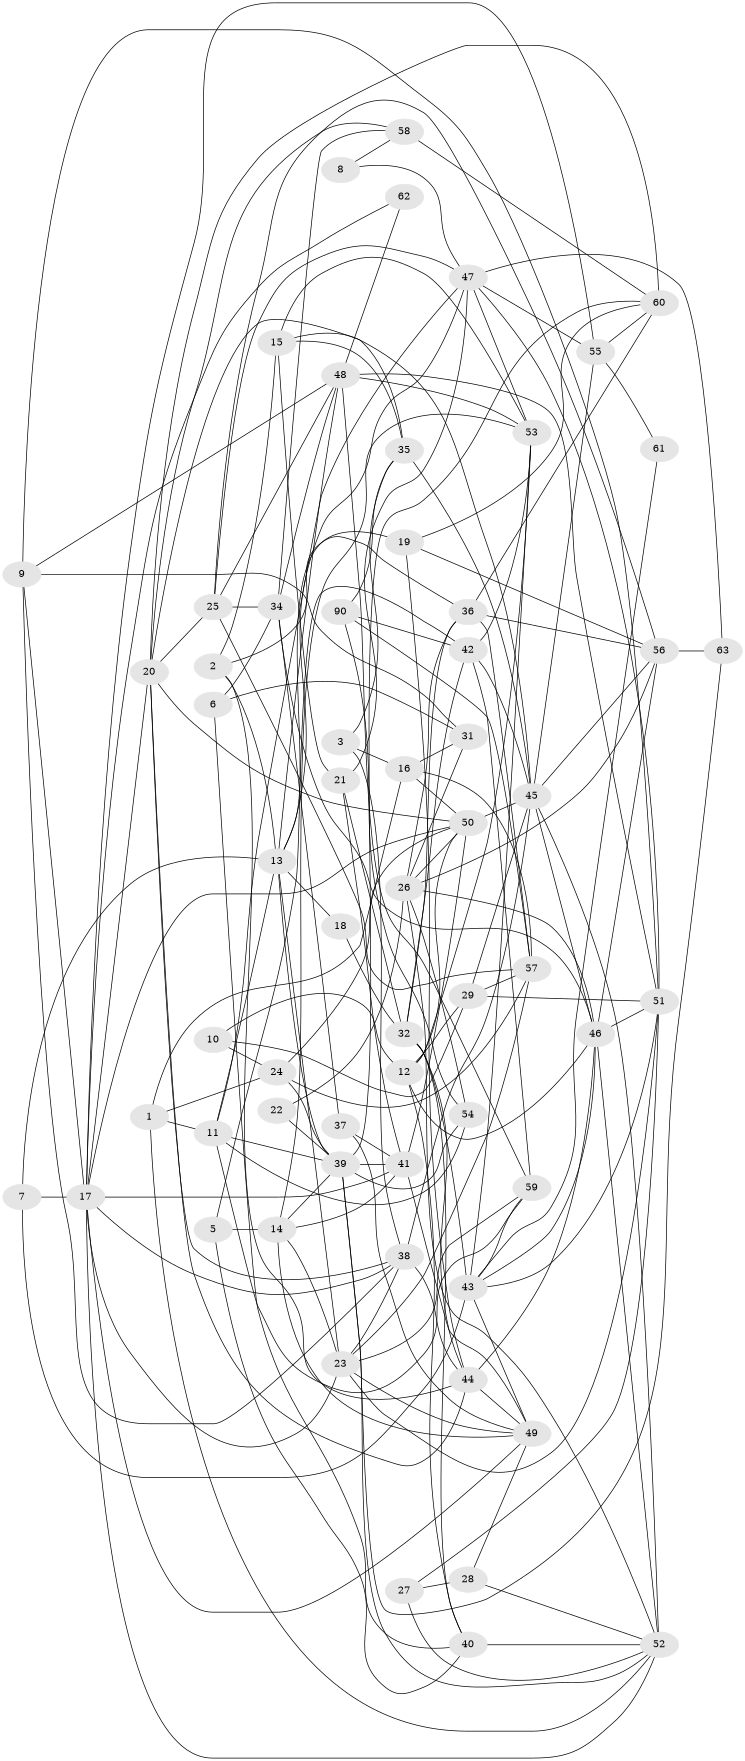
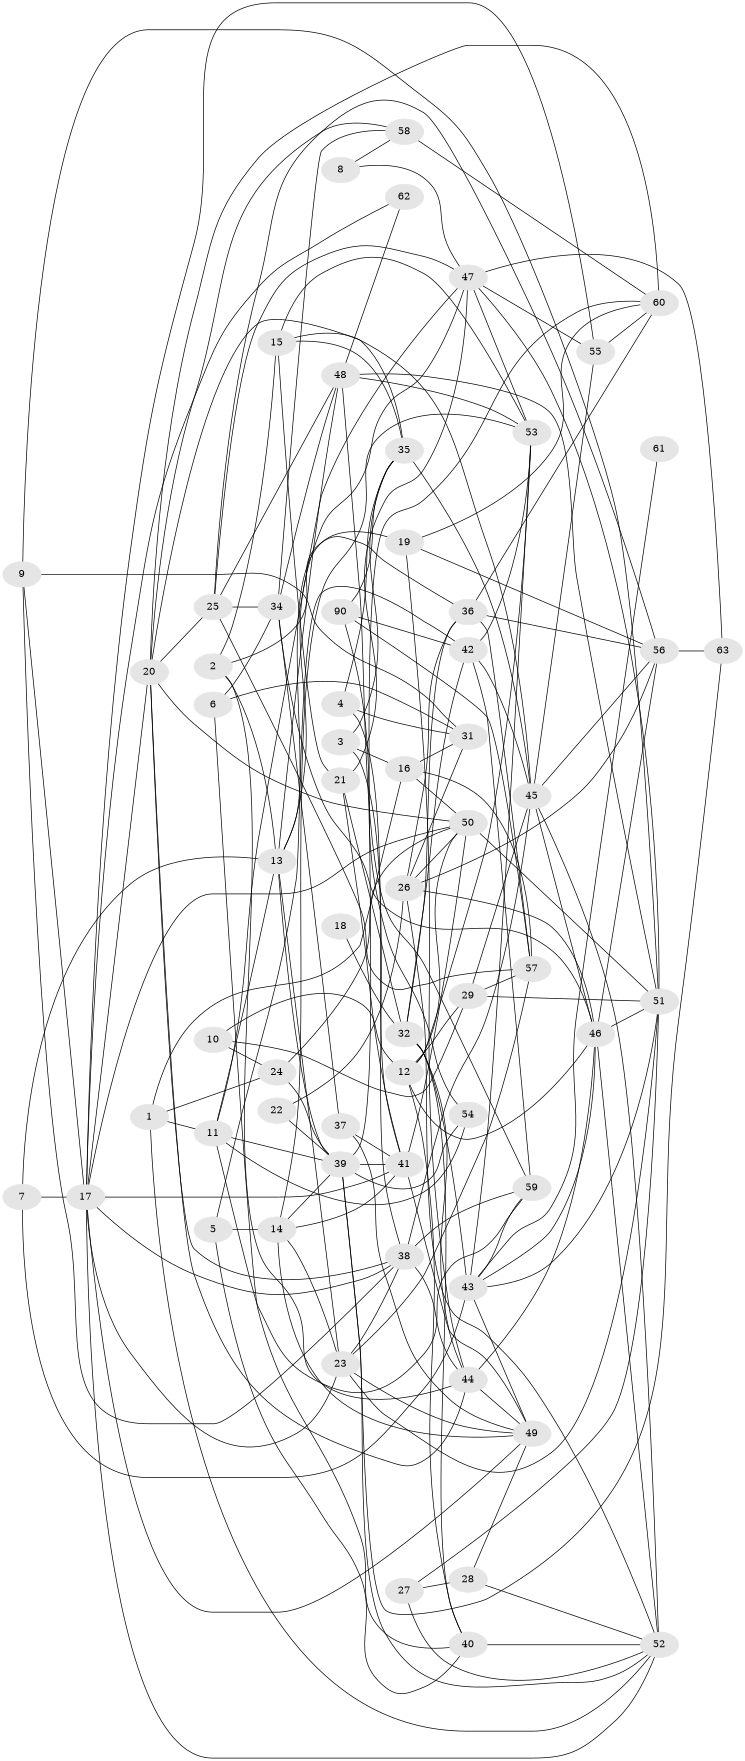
edge "55" -- "61": removed
edge "48" -- "9": removed
node "4": added
edge "45" -- "50": now "51" -- "50"
edge "13" -- "18": removed
edge "26" -- "54": removed
edge "57" -- "24": removed
edge "59" -- "23": now "59" -- "38"
